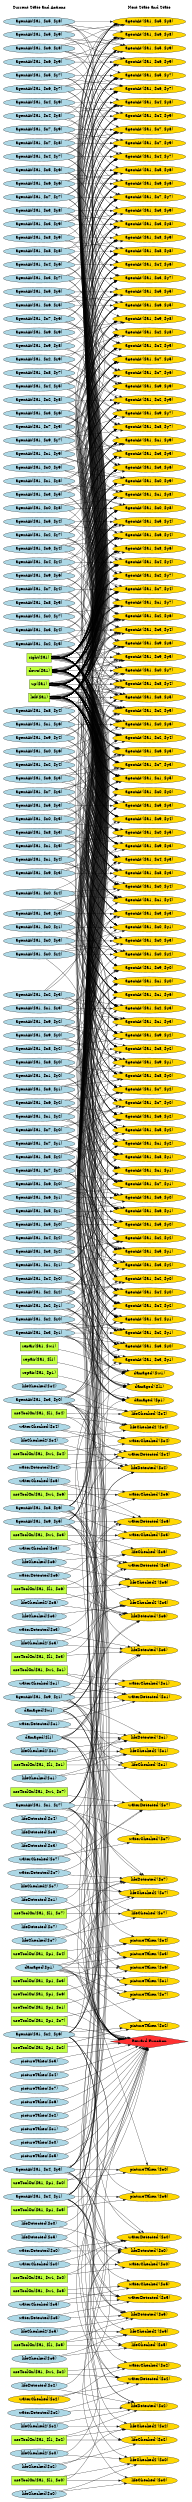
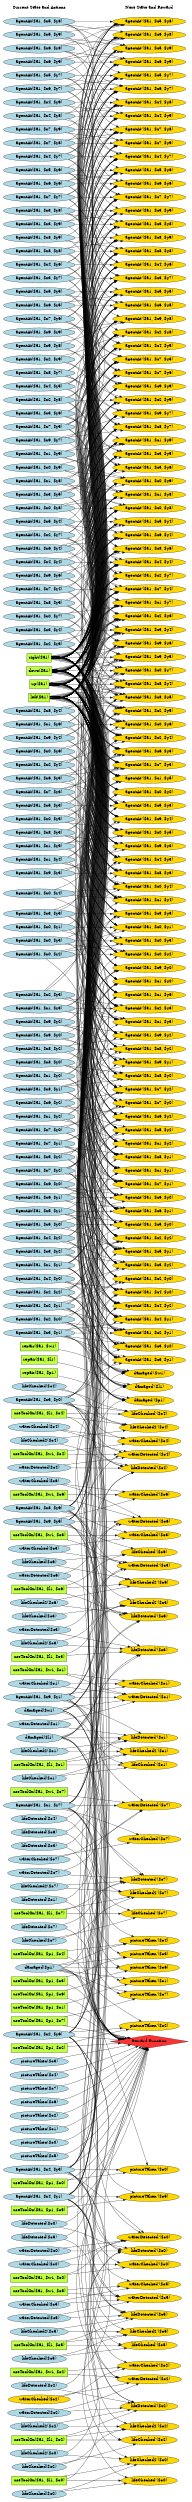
node "Next State and State": label "Next State and State" -> "Next State and Reward"
edge "agentAt($a1, $x3, $y6)" -> "agentAt'($a1, $x4, $y6)": added
